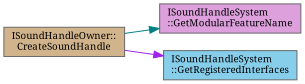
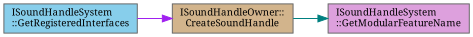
edge "ISoundHandleOwner:: CreateSoundHandle" -> "ISoundHandleSystem ::GetRegisteredInterfaces": reversed
